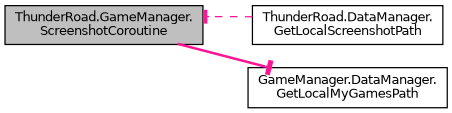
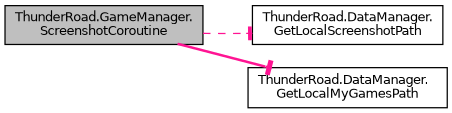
edge "ThunderRoad.DataManager. GetLocalScreenshotPath" -> "ThunderRoad.GameManager. ScreenshotCoroutine": reversed
node "GameManager.DataManager. GetLocalMyGamesPath": label "GameManager.DataManager. GetLocalMyGamesPath" -> "ThunderRoad.DataManager. GetLocalMyGamesPath"
